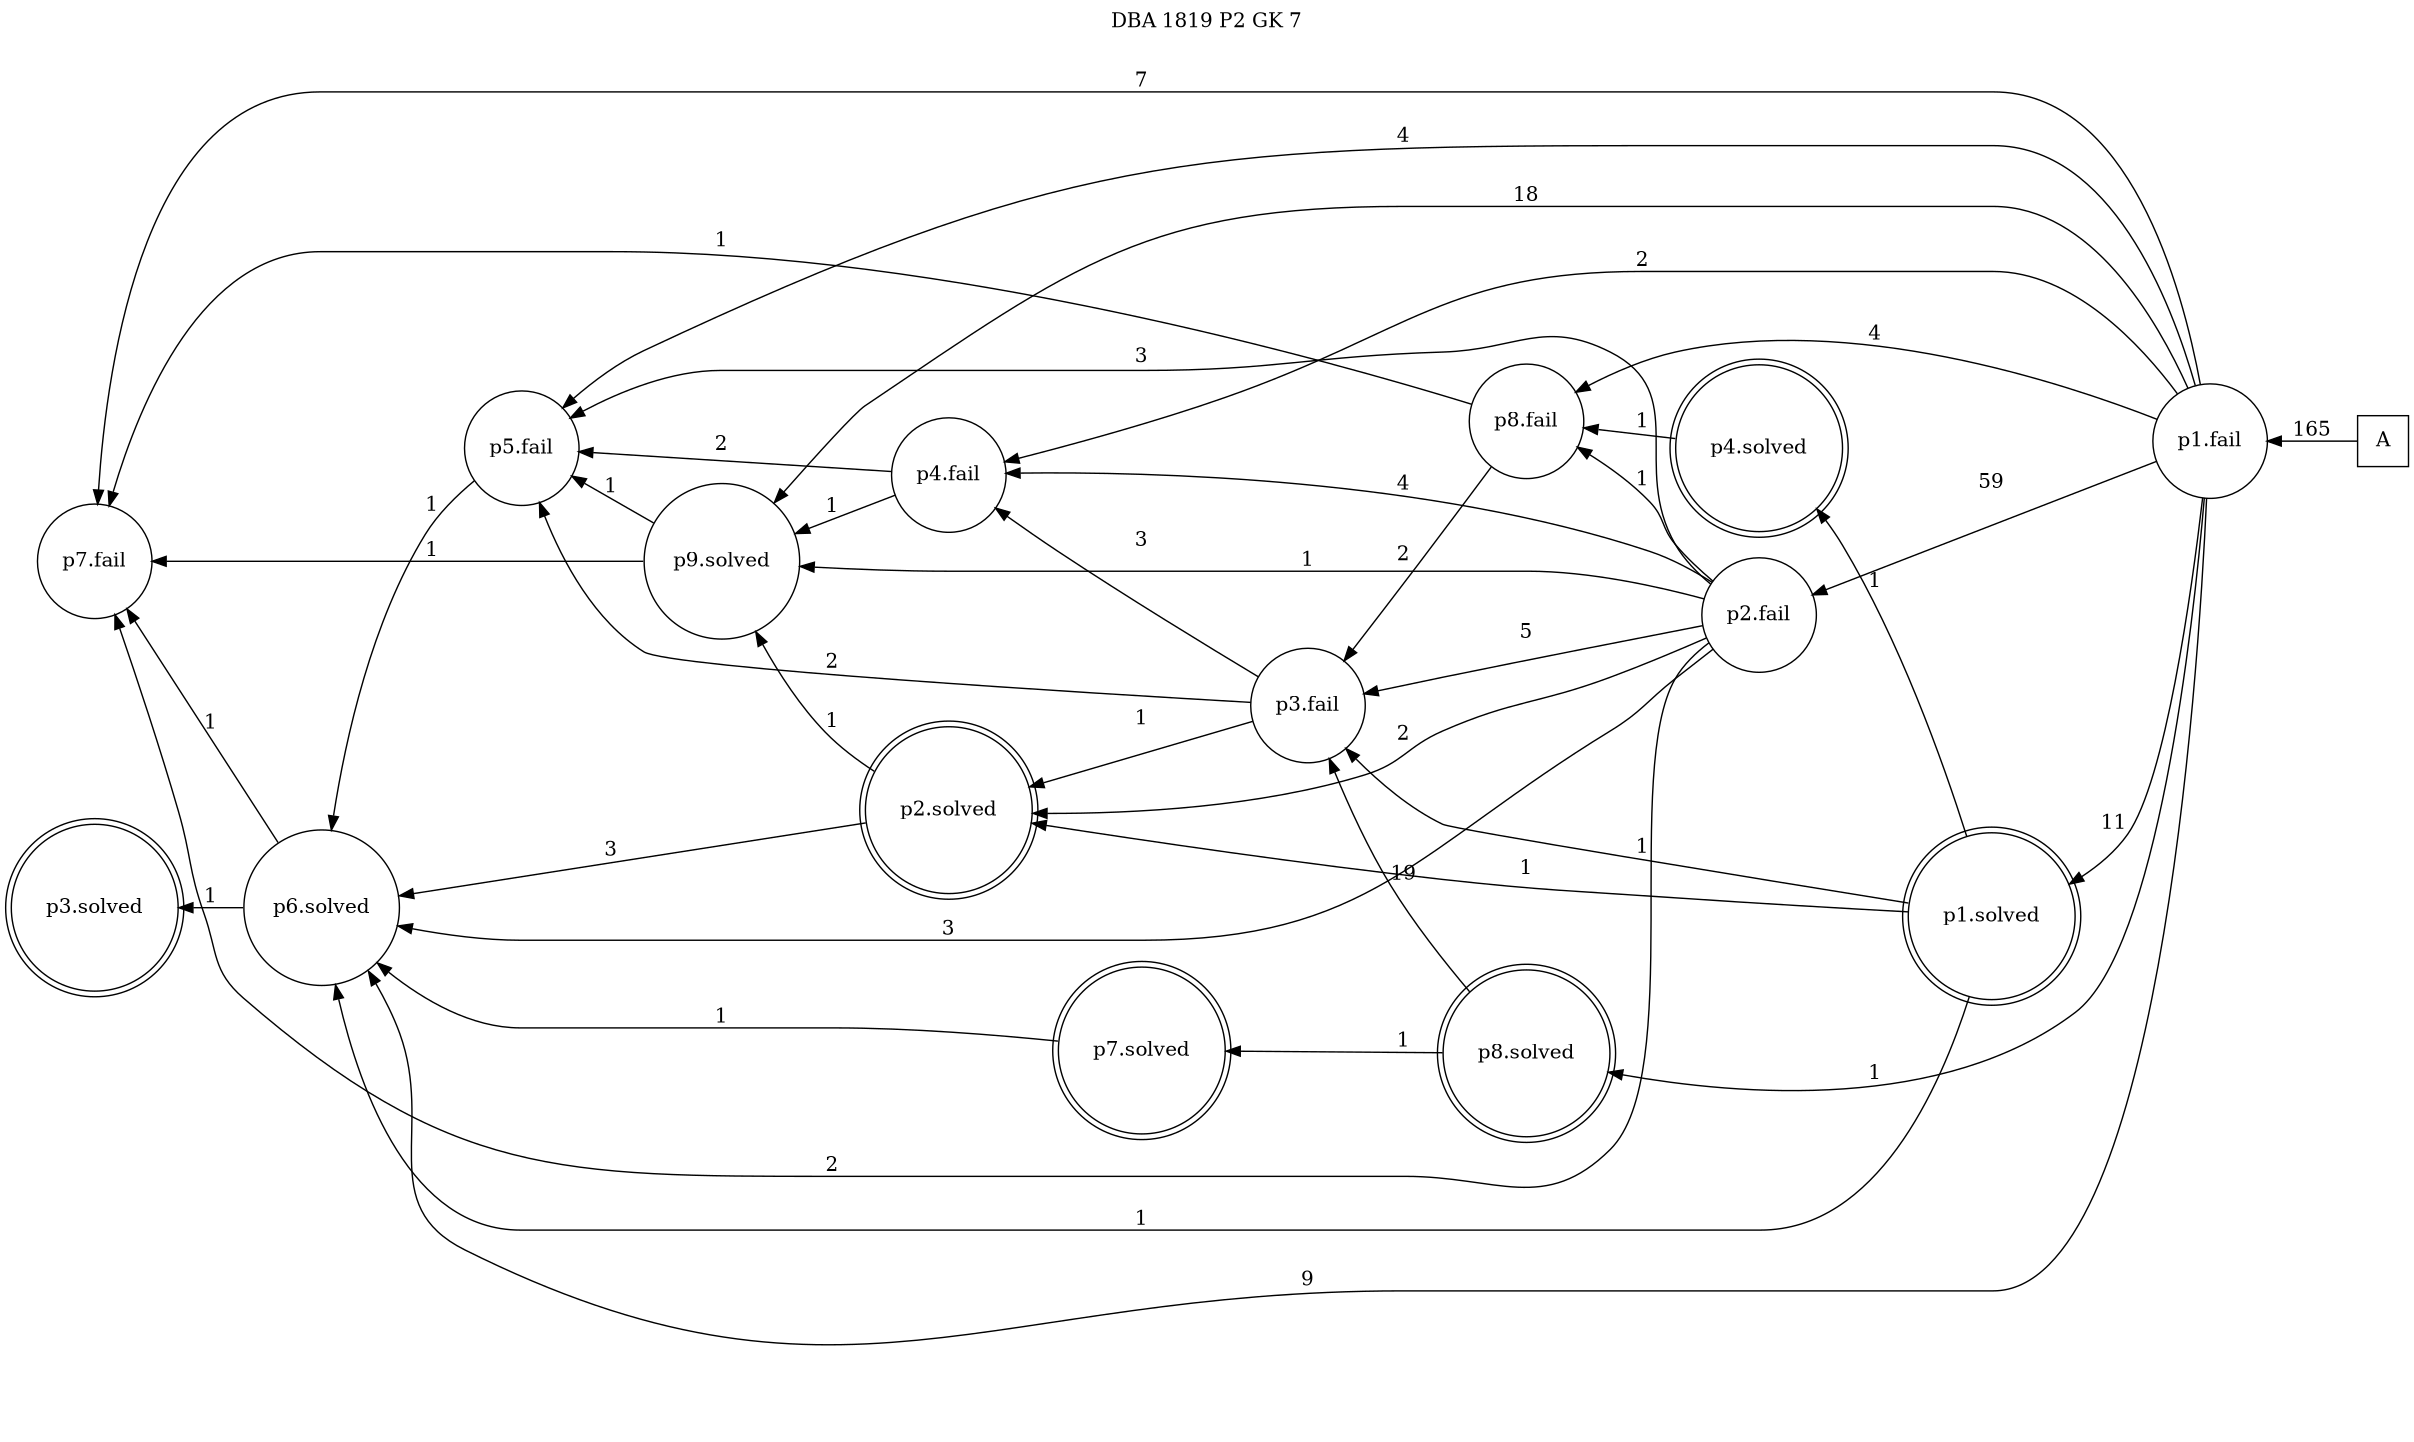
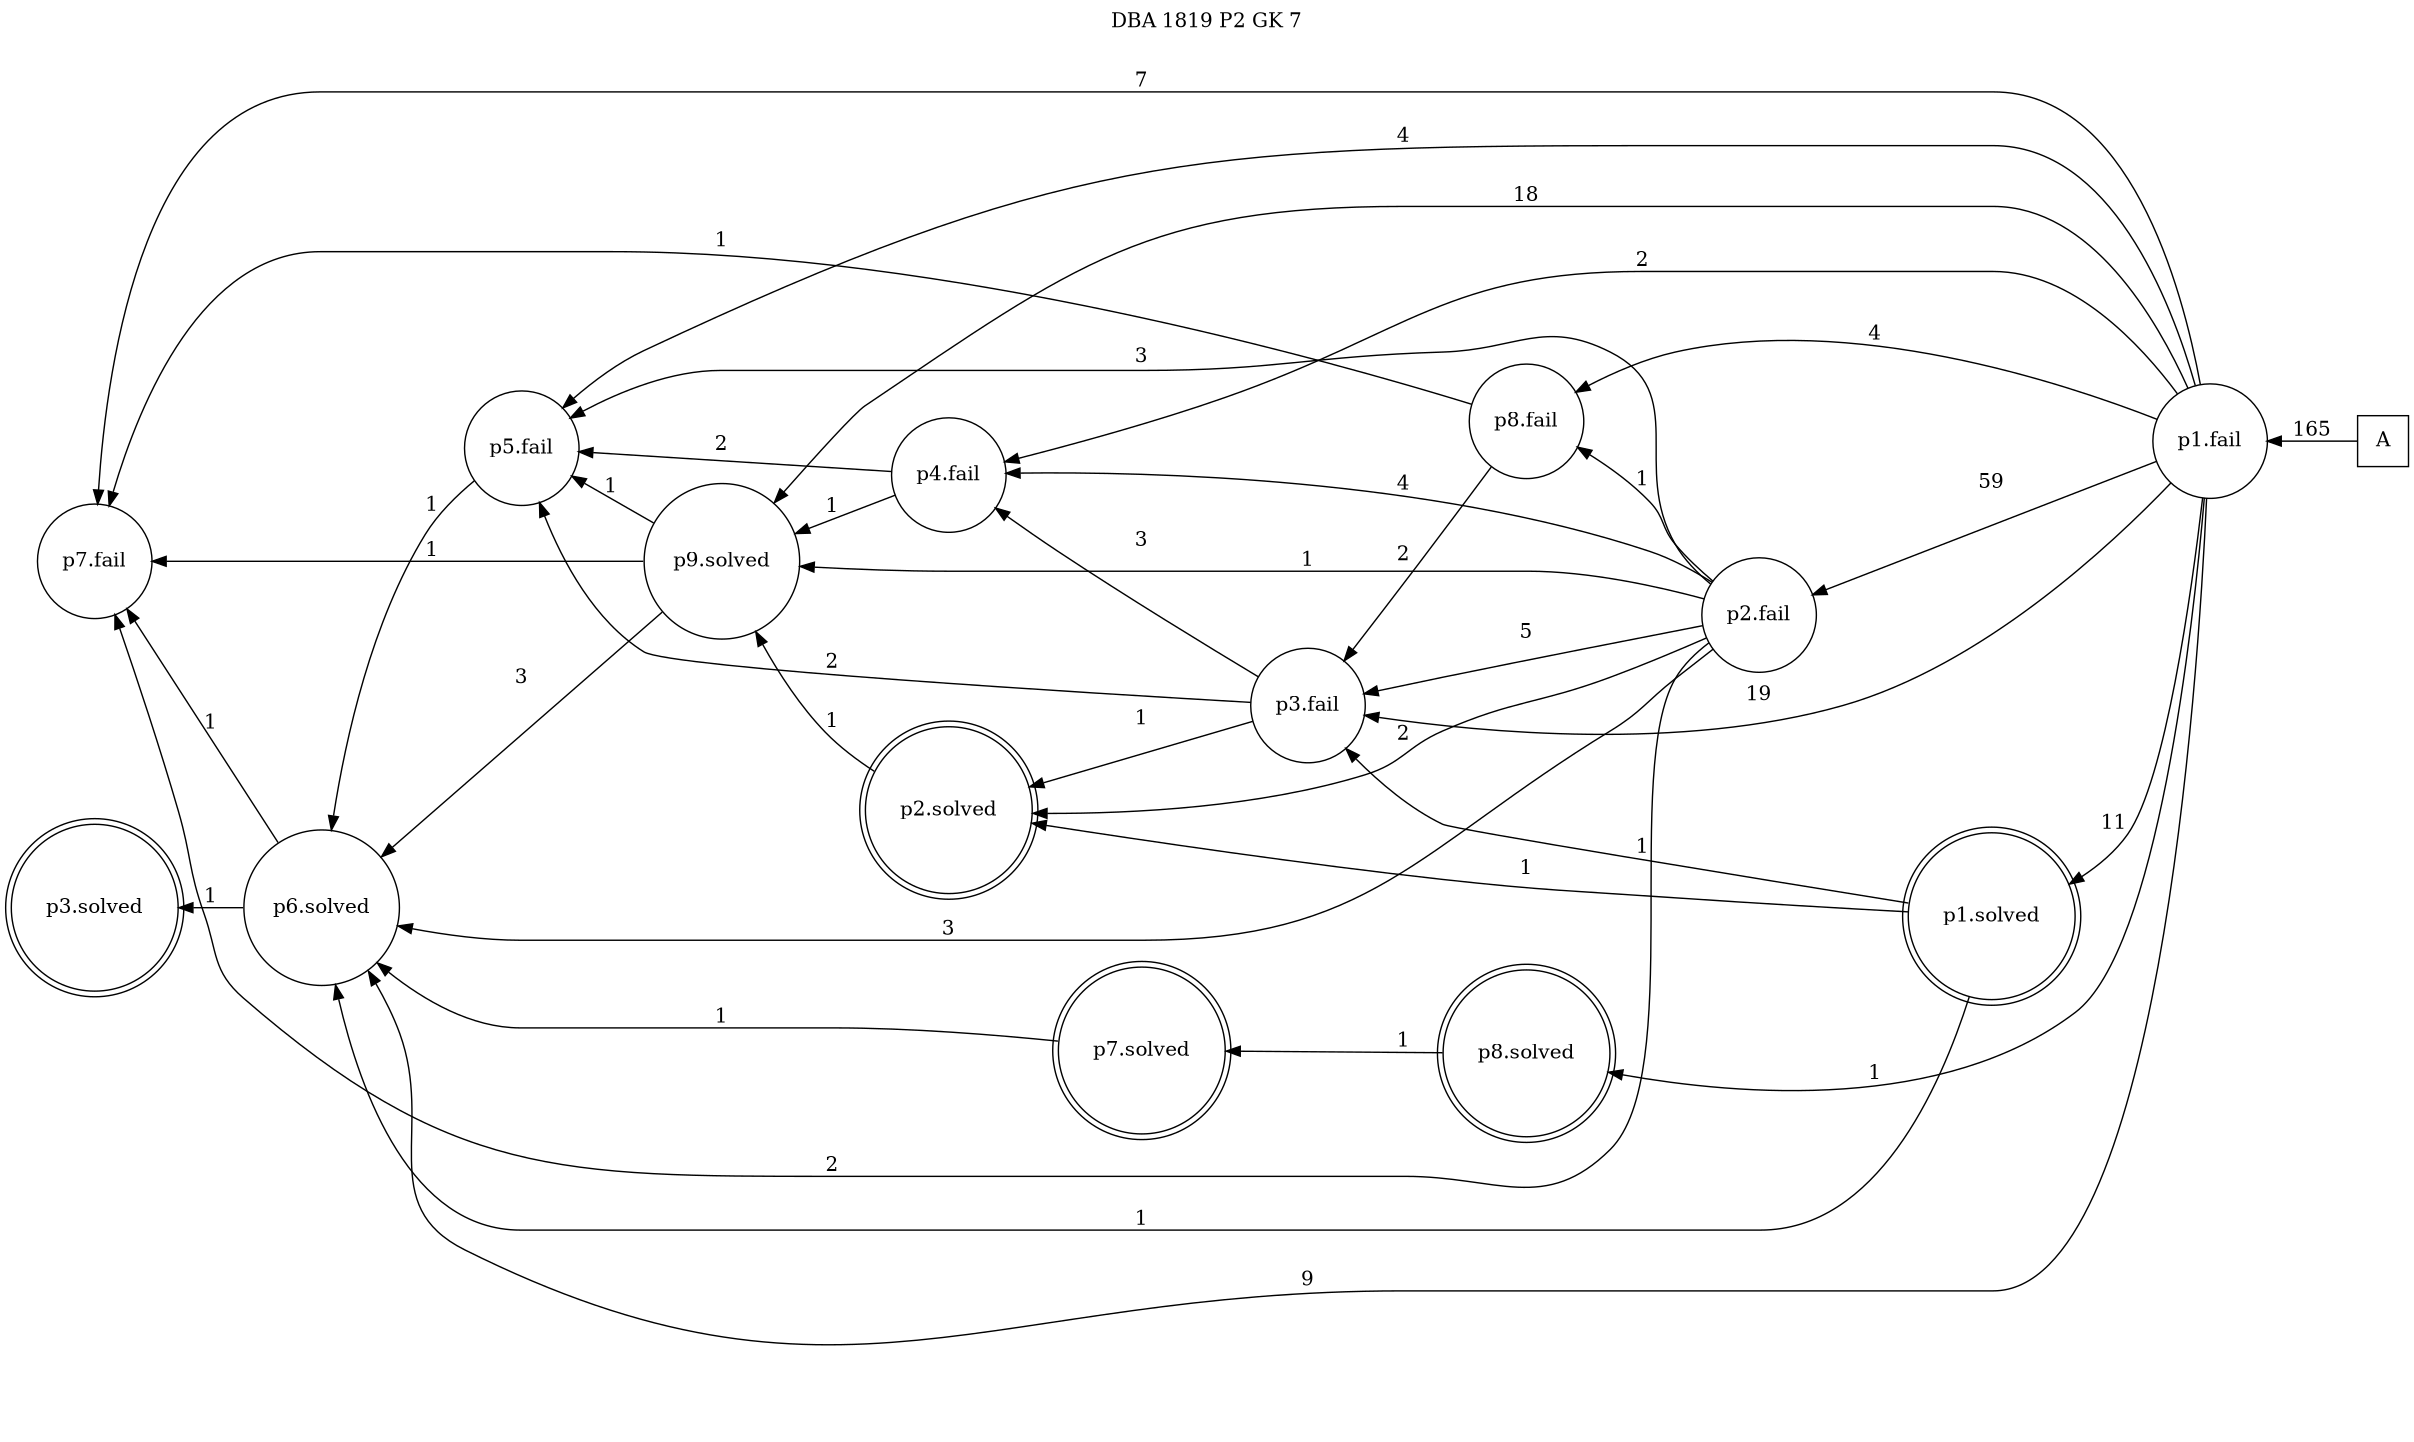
node "p4.solved": removed
edge "p2.solved" -> "p6.solved": now "p9.solved" -> "p6.solved"
edge "p8.solved" -> "p3.fail": now "p1.fail" -> "p3.fail"
